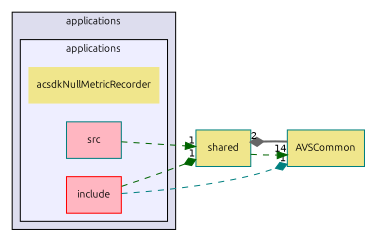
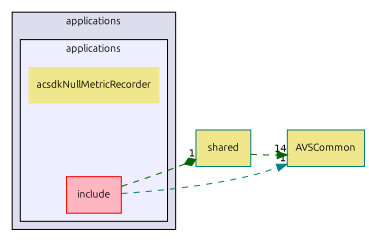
node "src": removed
edge "AVSCommon" -> "shared": removed
edge "include" -> "AVSCommon": arrowhead diamond -> normal
